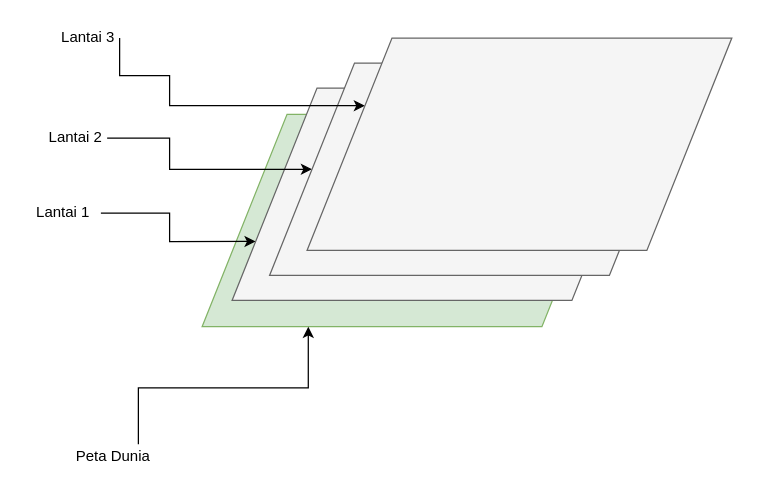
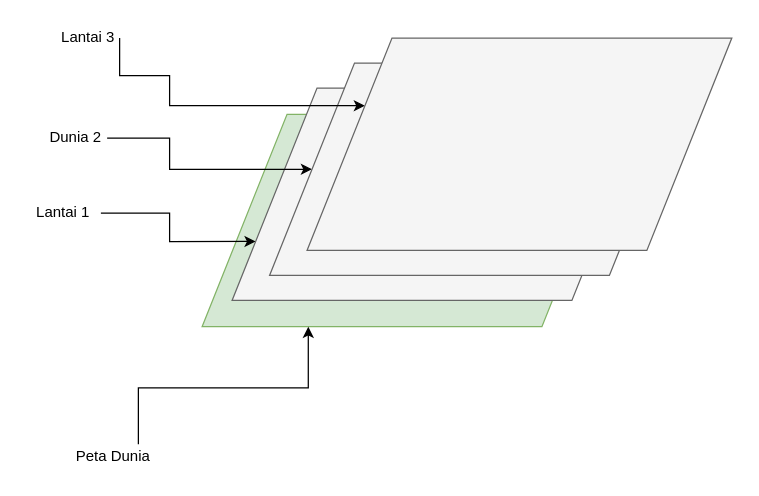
node "Lantai 2": label "Lantai 2" -> "Dunia 2"
